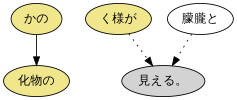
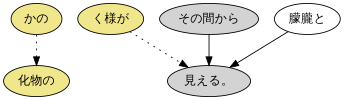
node "その間から": added
edge "かの" -> "化物の": style solid -> dotted
edge "朦朧と" -> "見える。": style dotted -> solid
